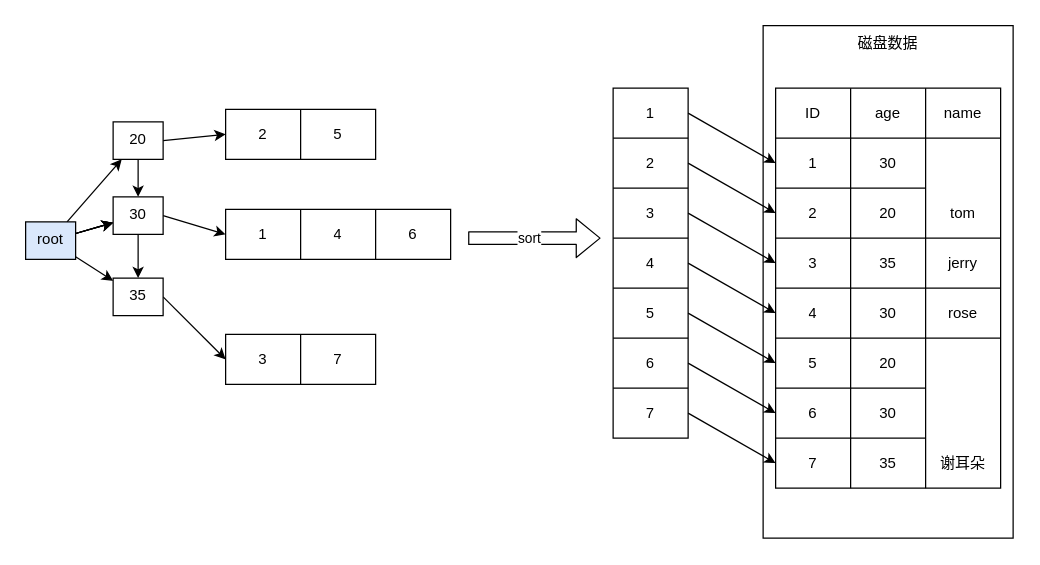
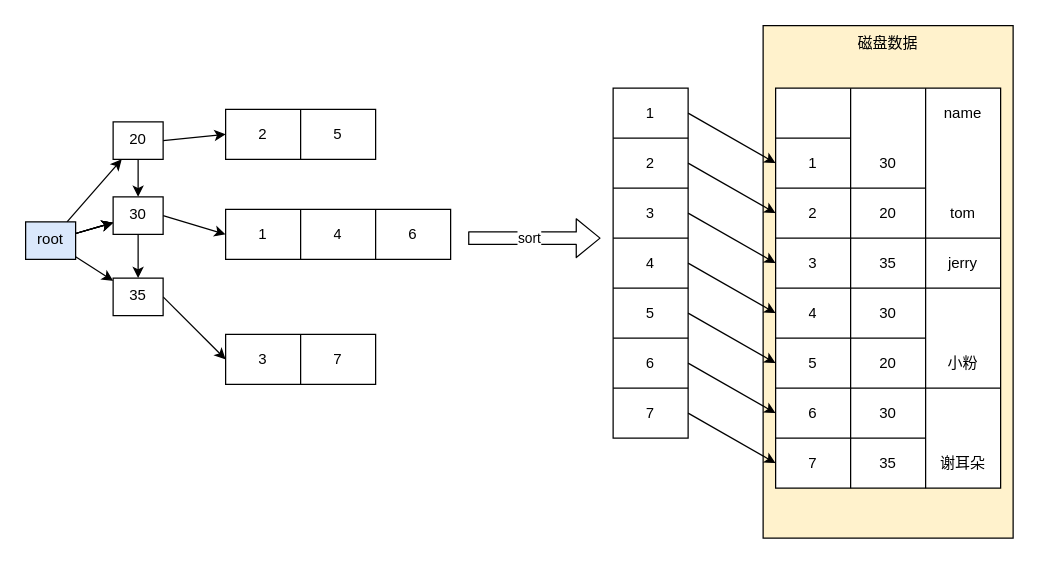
node "磁盘数据": fillcolor #ffffff -> #fff2cc
node "ID": removed
node "age": removed
node "rose": removed
node "小粉": added
